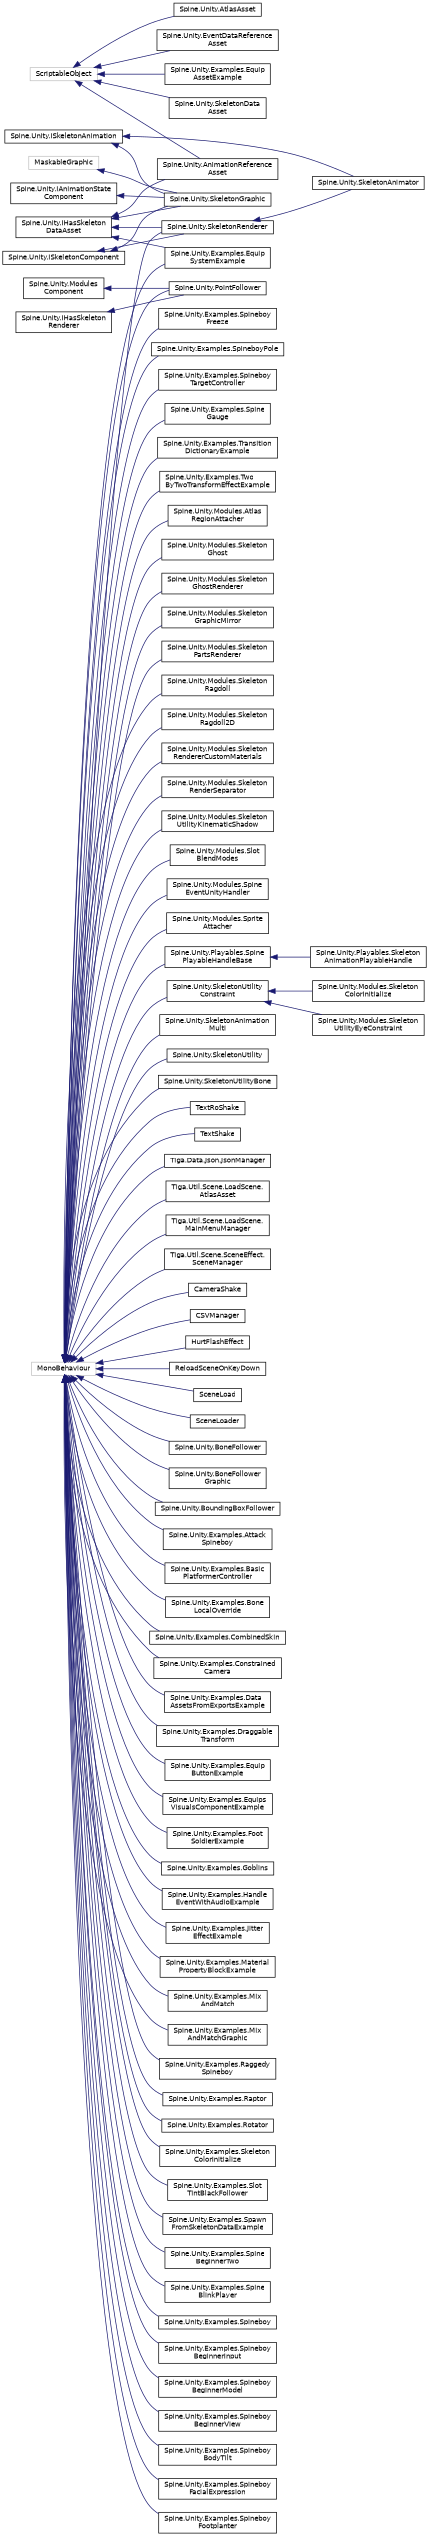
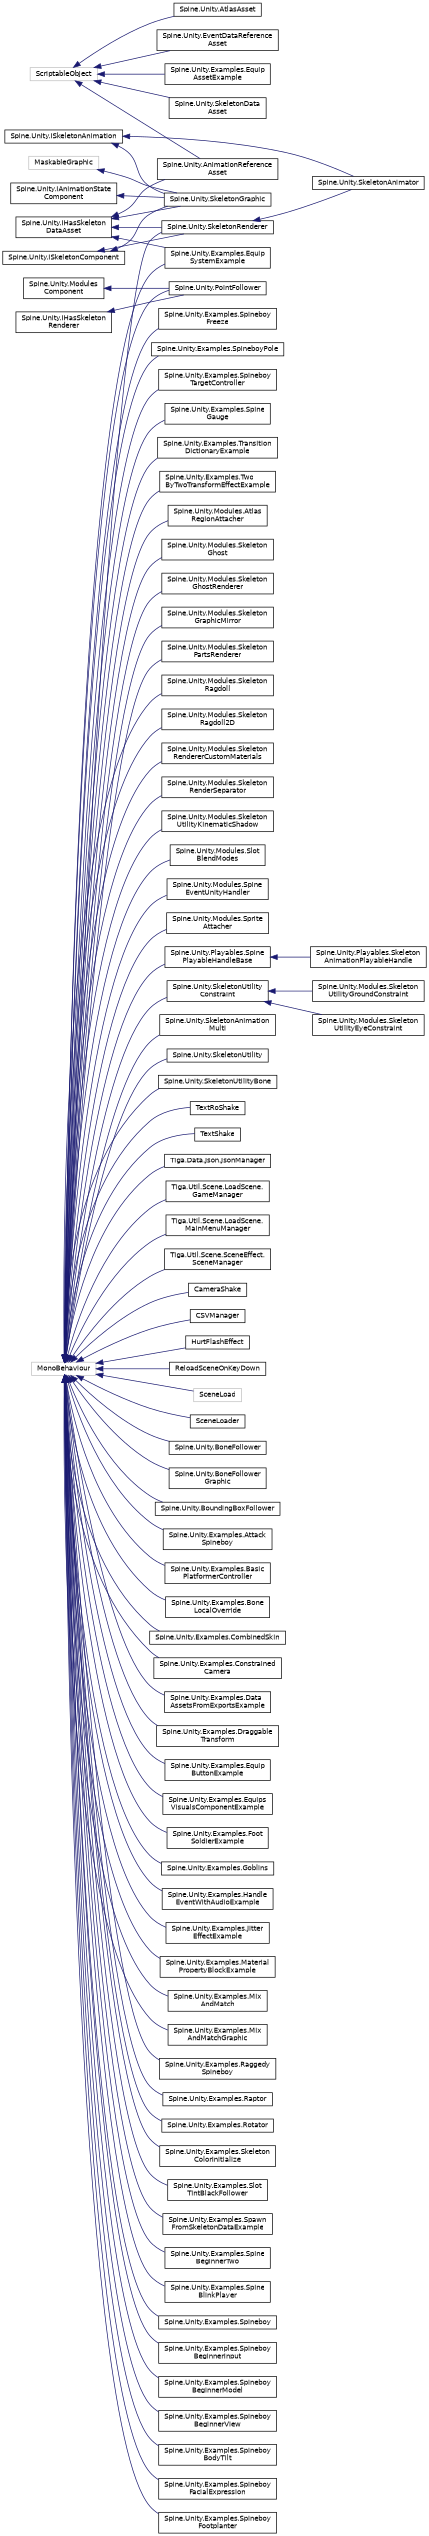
node "Spine.Unity.Modules.Skeleton ColorInitialize": label "Spine.Unity.Modules.Skeleton ColorInitialize" -> "Spine.Unity.Modules.Skeleton UtilityGroundConstraint"
node "Tiga.Util.Scene.LoadScene. AtlasAsset": label "Tiga.Util.Scene.LoadScene. AtlasAsset" -> "Tiga.Util.Scene.LoadScene. GameManager"
node "SceneLoad": color black -> grey75
